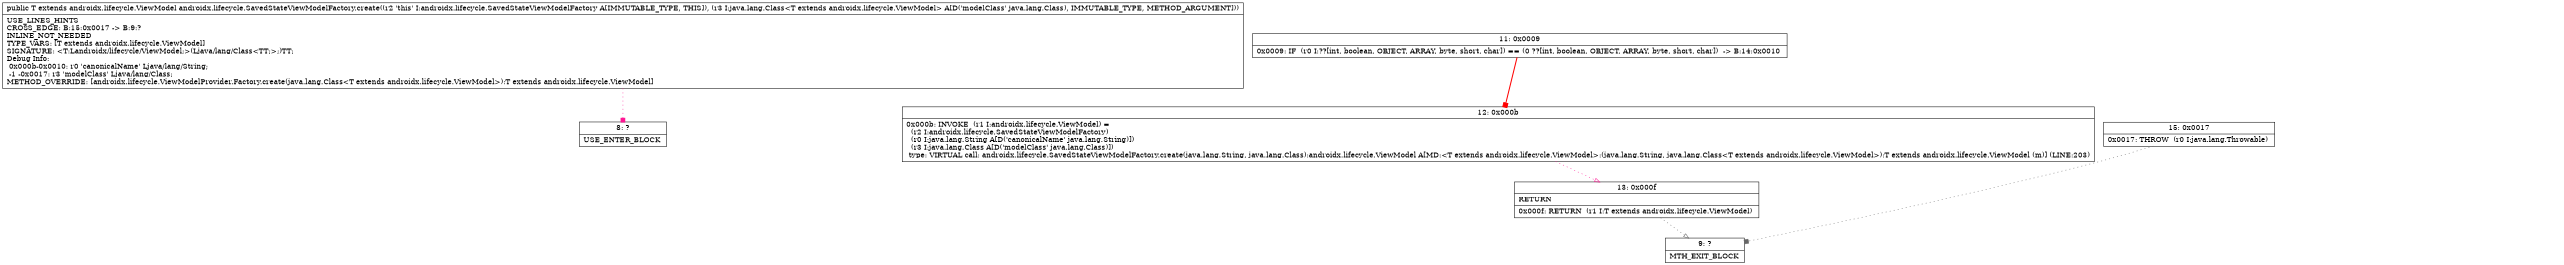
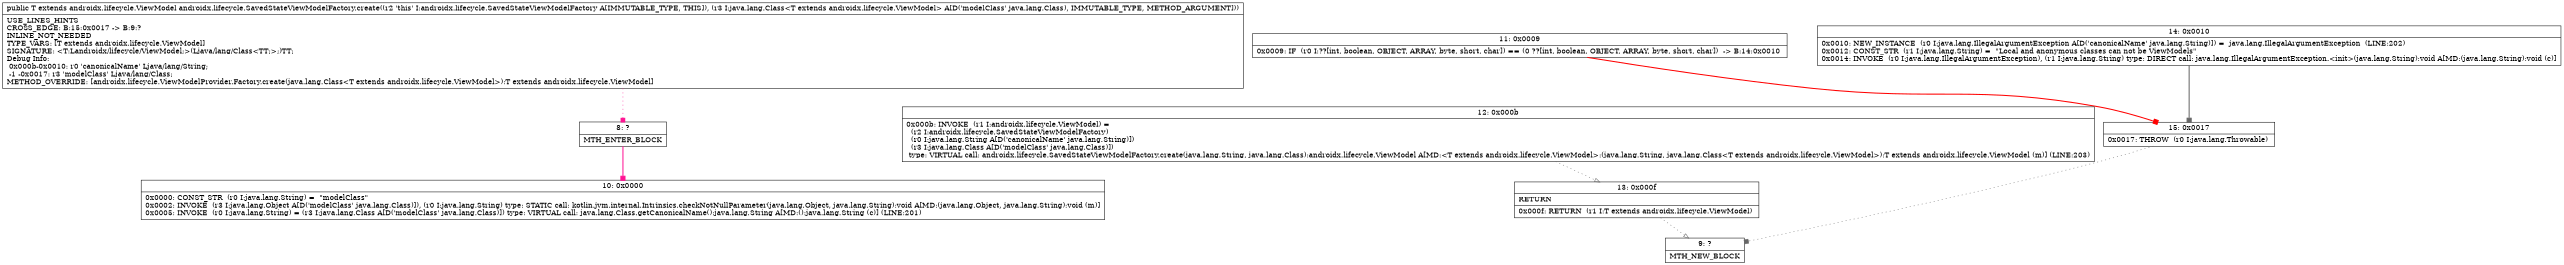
node "14: 0x0010": added
edge "11: 0x0009" -> "12: 0x000b": now "11: 0x0009" -> "15: 0x0017"
node "8: ?": text "USE_ENTER_BLOCK" -> "MTH_ENTER_BLOCK"
edge "12: 0x000b" -> "13: 0x000f": color deeppink -> gray40
node "10: 0x0000": added
node "9: ?": text "MTH_EXIT_BLOCK" -> "MTH_NEW_BLOCK"
